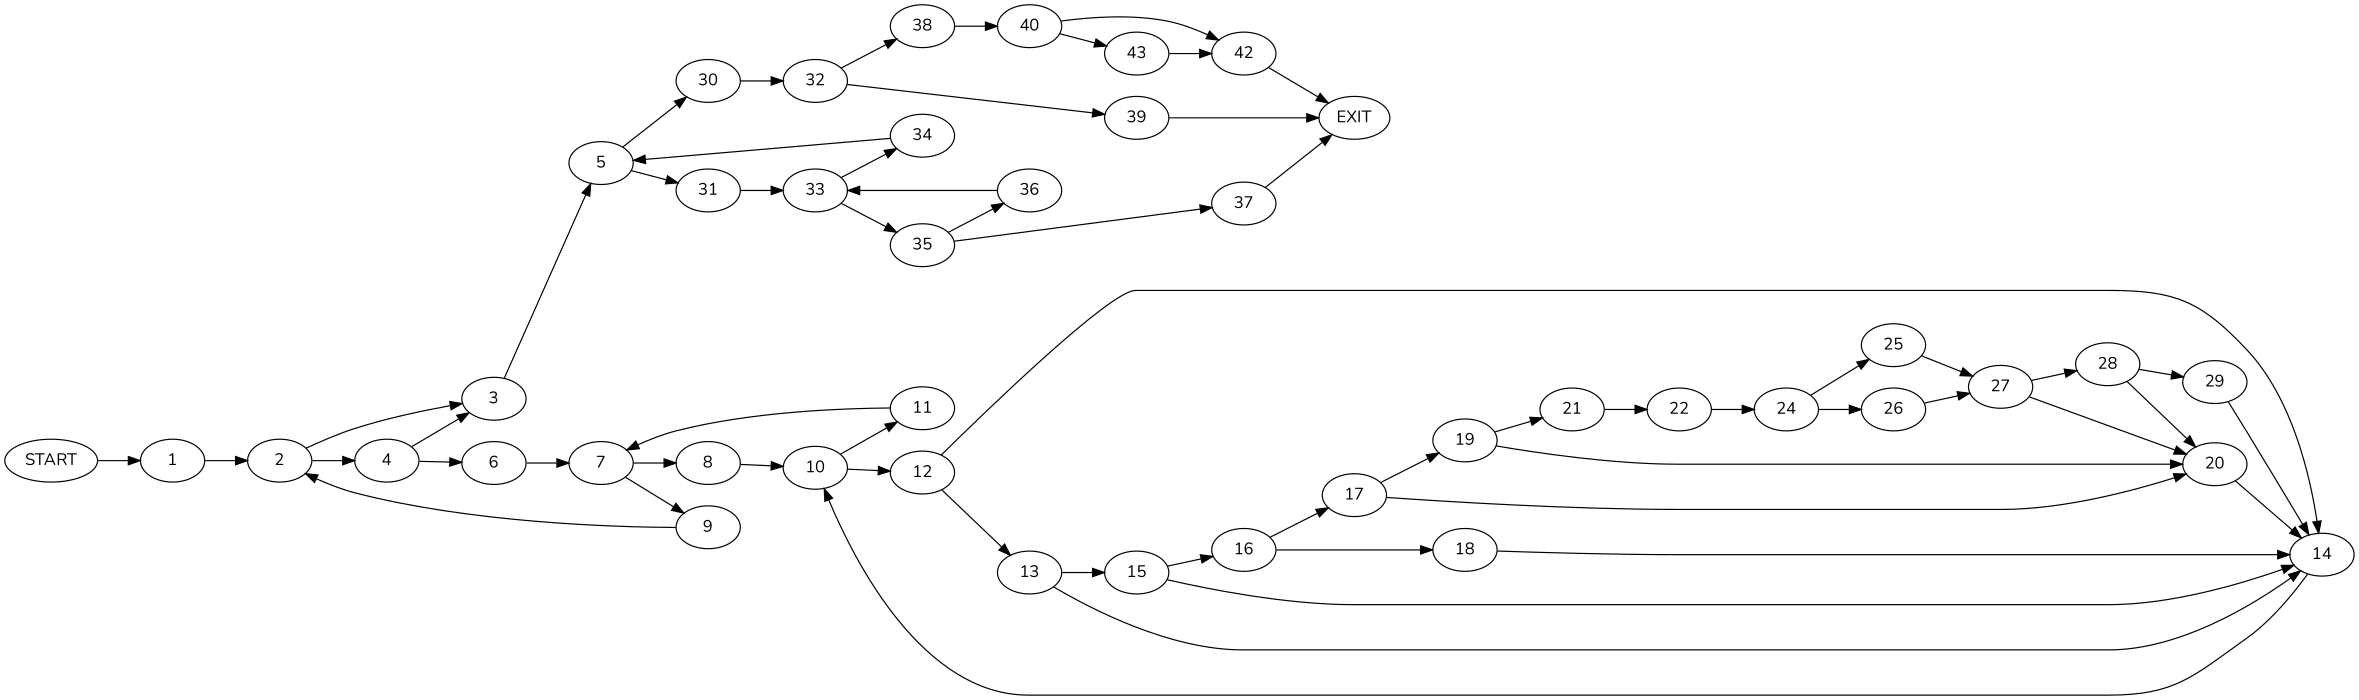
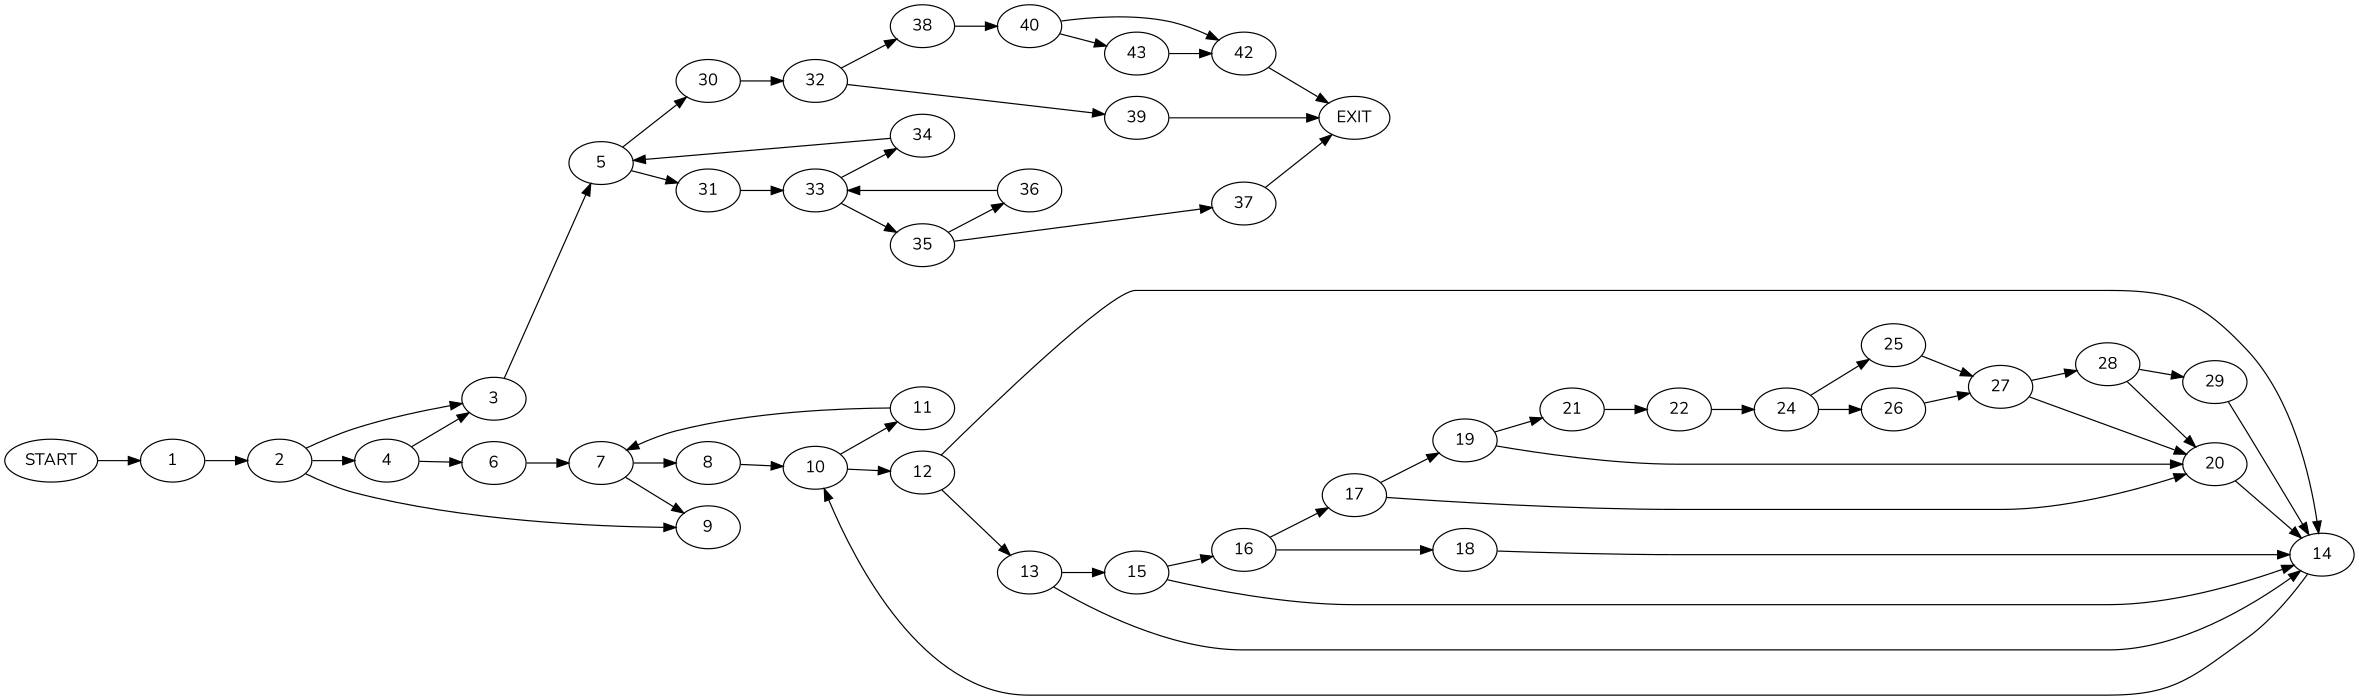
edge "9" -> "2": reversed
